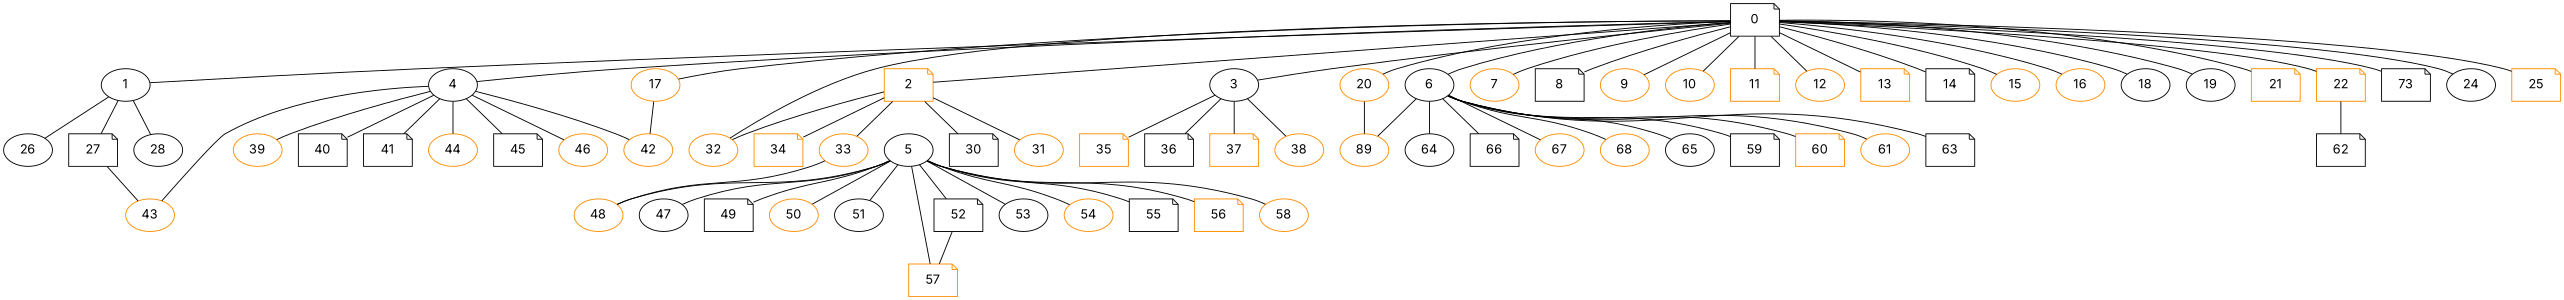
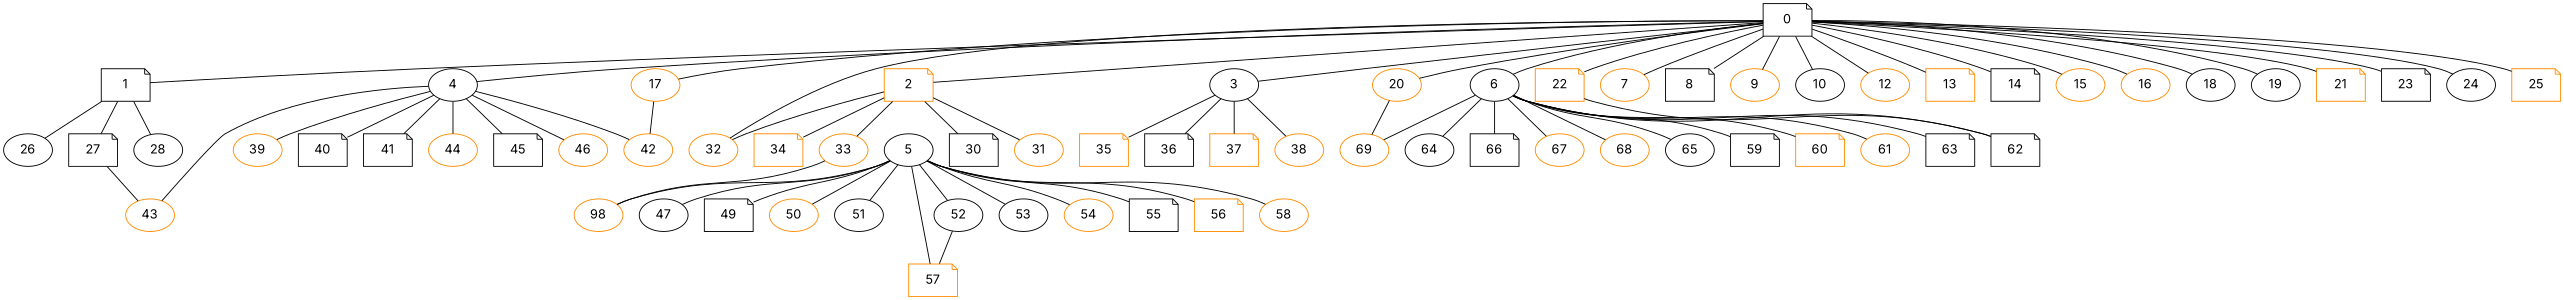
node "1": shape ellipse -> note
node "10": color darkorange -> black
node "11": removed
node "73": label "73" -> "23"
edge "6" -- "62": added
node "89": label "89" -> "69"
node "48": label "48" -> "98"
node "52": shape note -> ellipse
